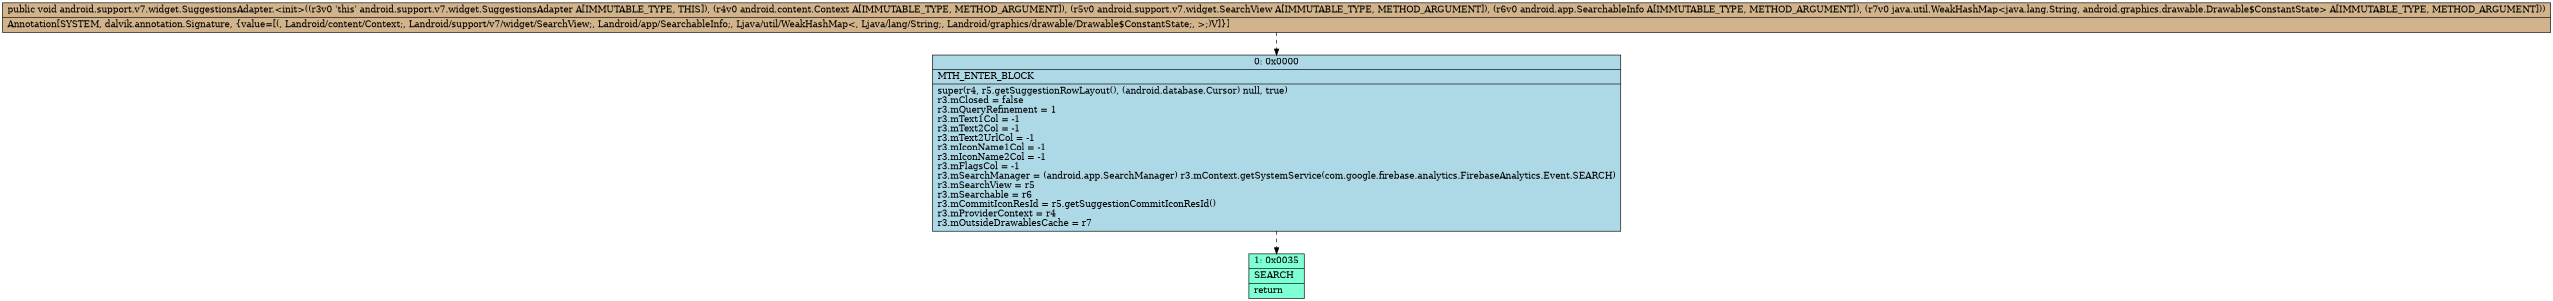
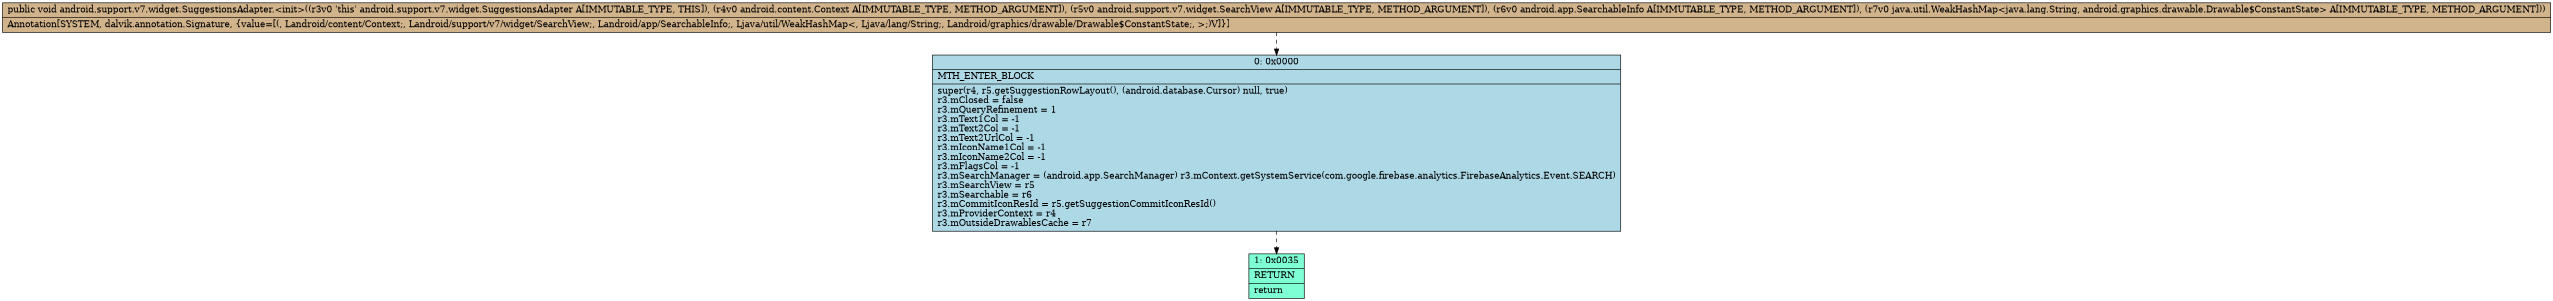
node "1: 0x0035": text "SEARCH" -> "RETURN"
